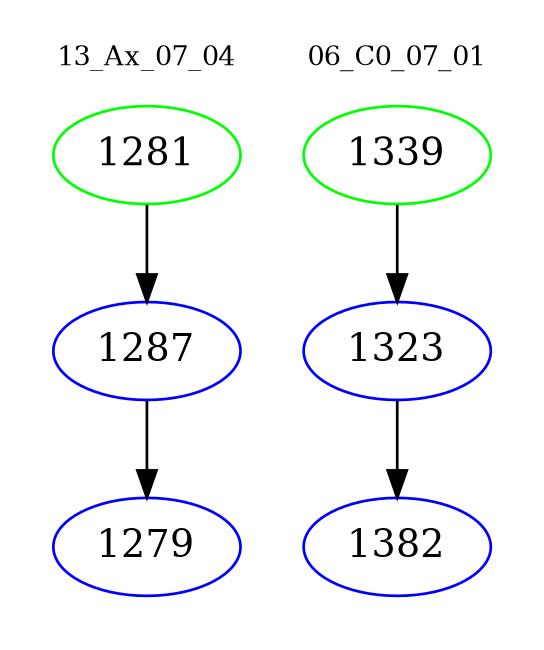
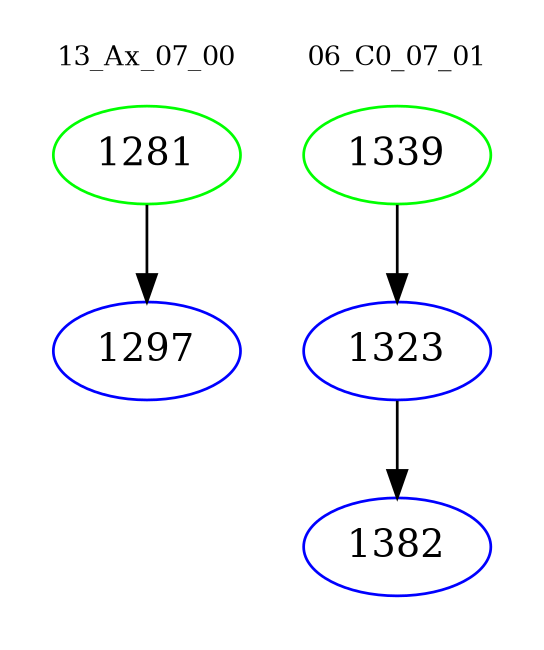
cluster "13_Ax_07_04": label "13_Ax_07_04" -> "13_Ax_07_00"
node "1287": label "1287" -> "1297"
node "1279": removed
